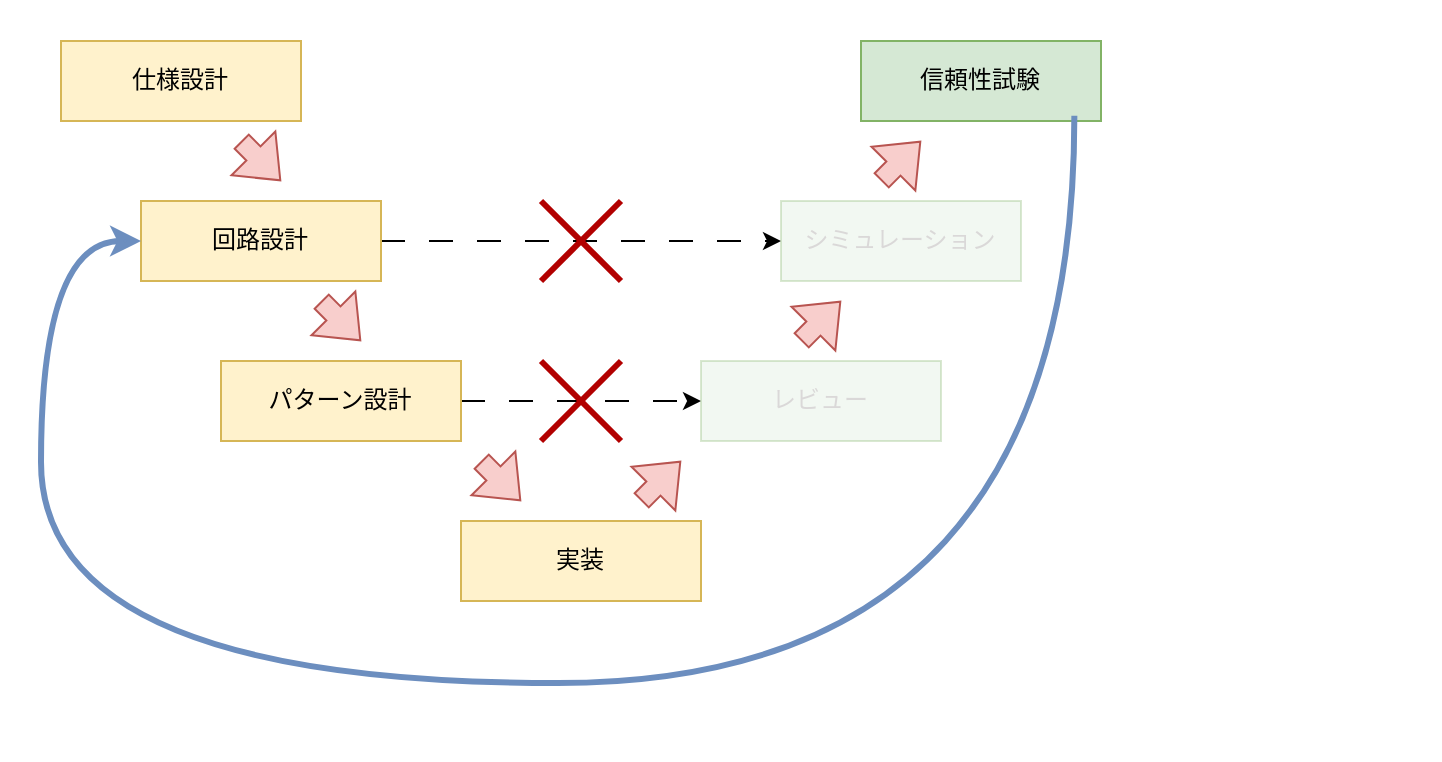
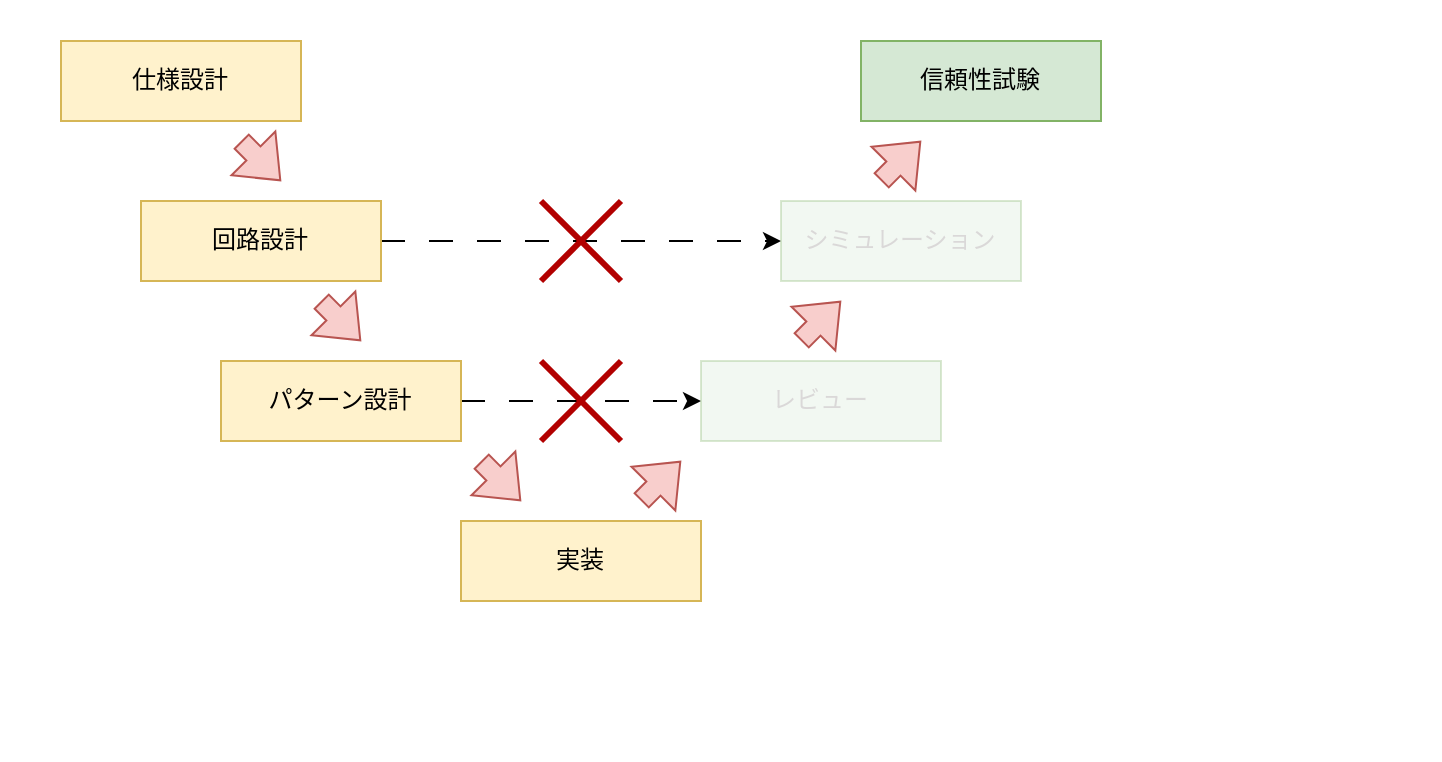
edge "信頼性試験" -> "回路設計": removed
